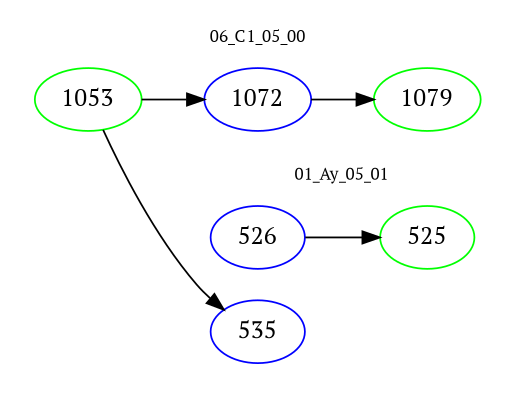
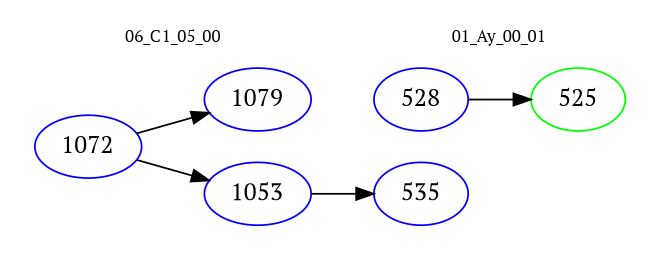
node "1053": color green -> blue
edge "1053" -> "1072": reversed
node "1079": color green -> blue
cluster "01_Ay_05_01": label "01_Ay_05_01" -> "01_Ay_00_01"
node "526": label "526" -> "528"
